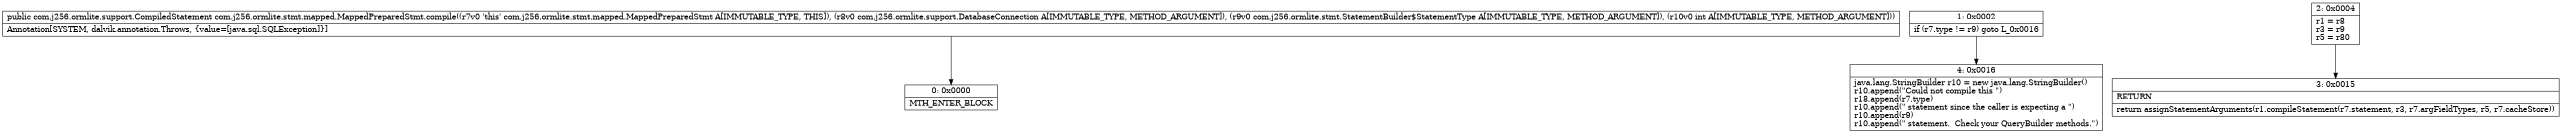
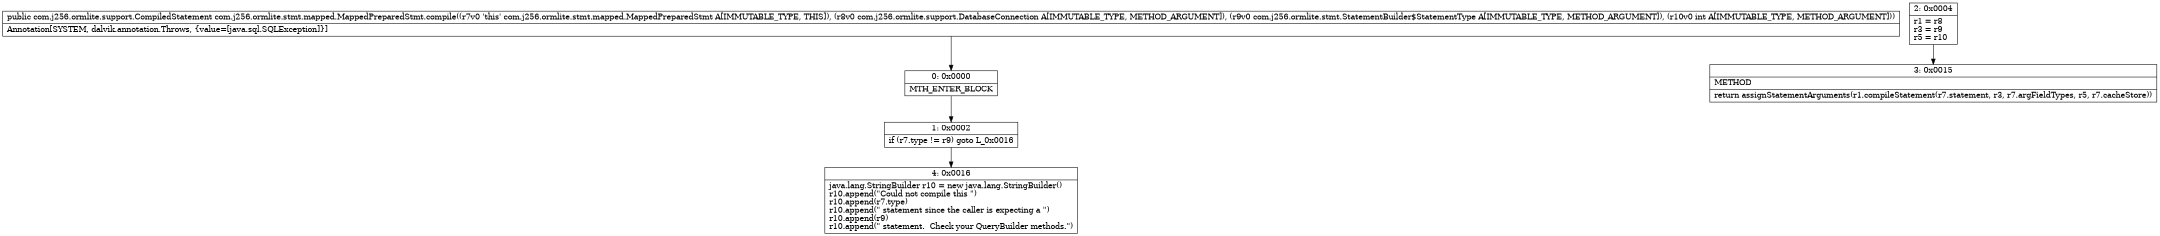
node "2: 0x0004": text "r5 = r80" -> "r5 = r10"
node "3: 0x0015": text "RETURN" -> "METHOD"
node "4: 0x0016": text "r18.append(r7.type)" -> "r10.append(r7.type)"
edge "0: 0x0000" -> "1: 0x0002": added
